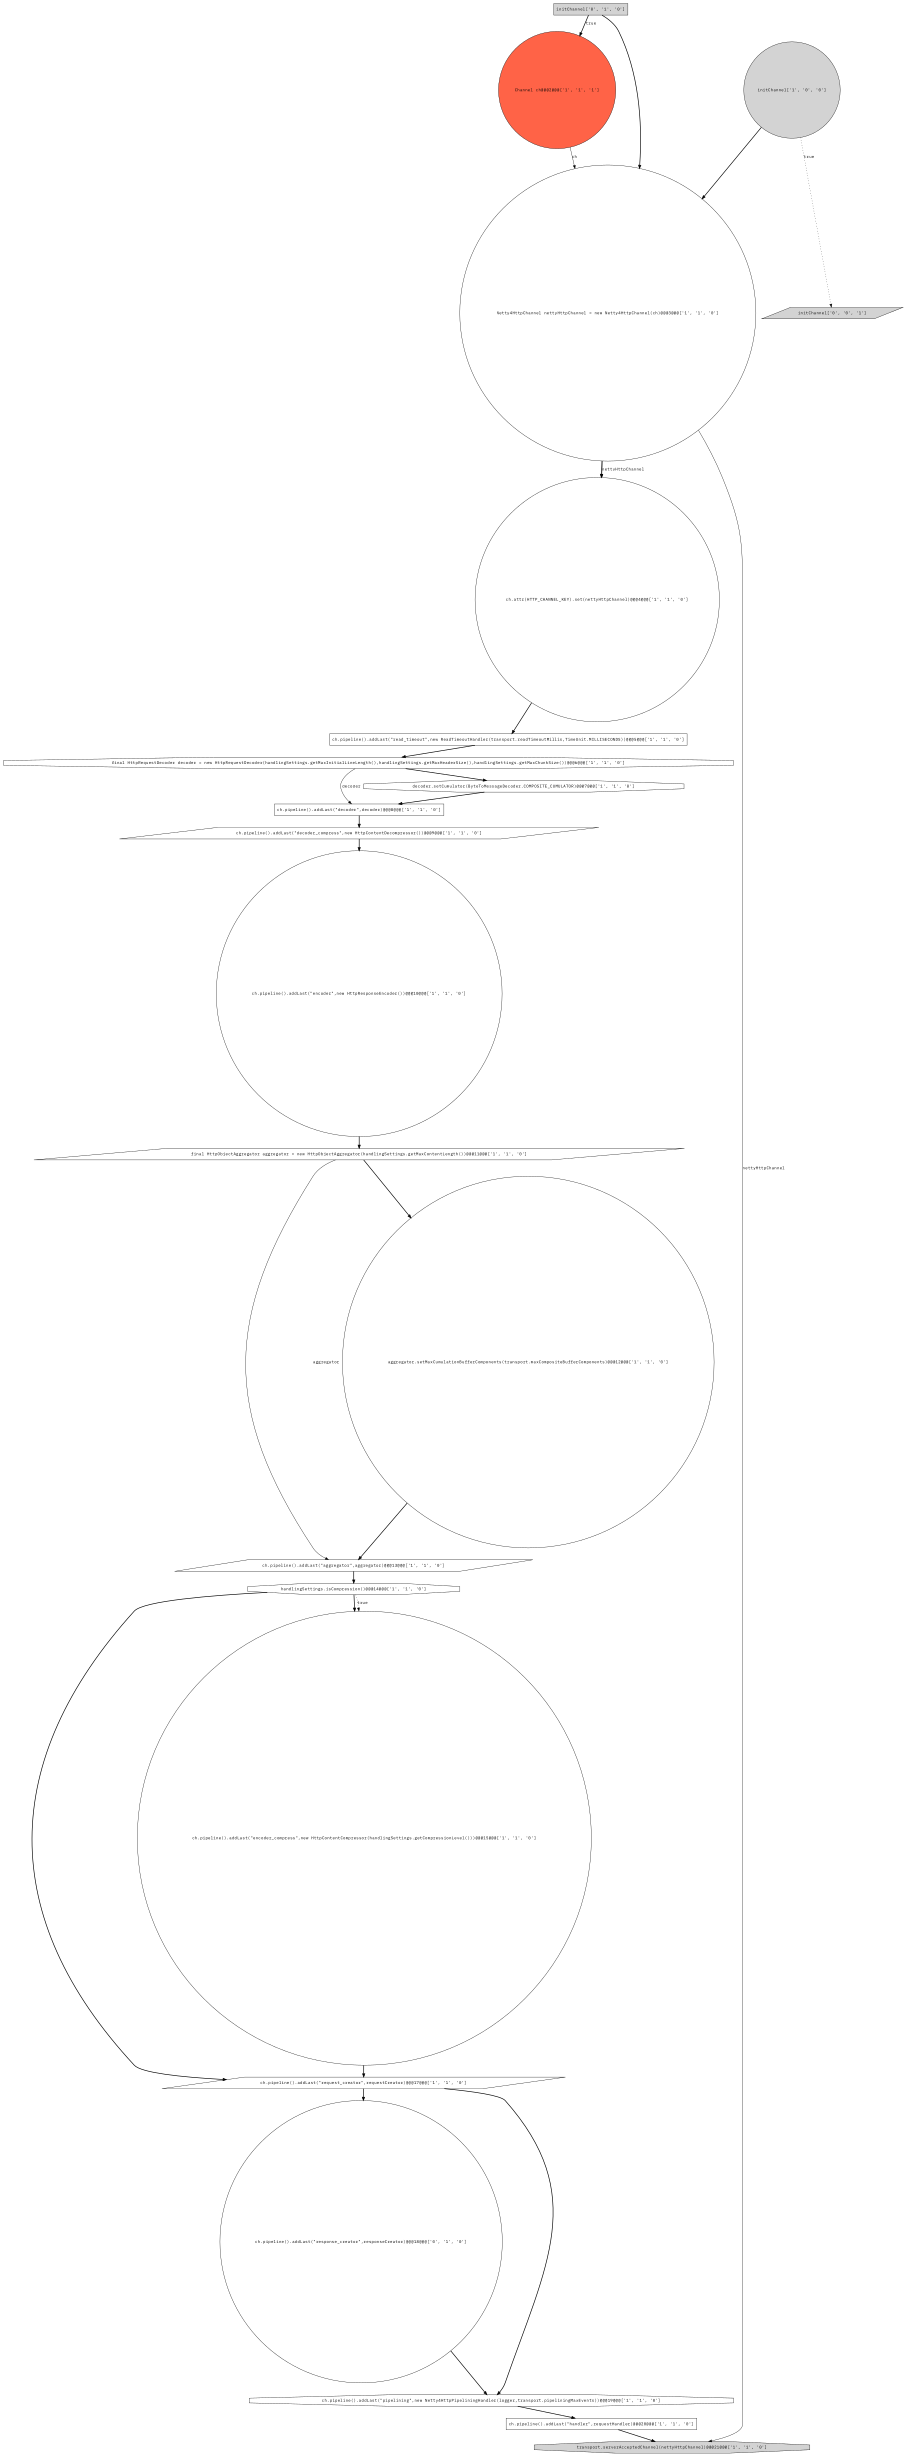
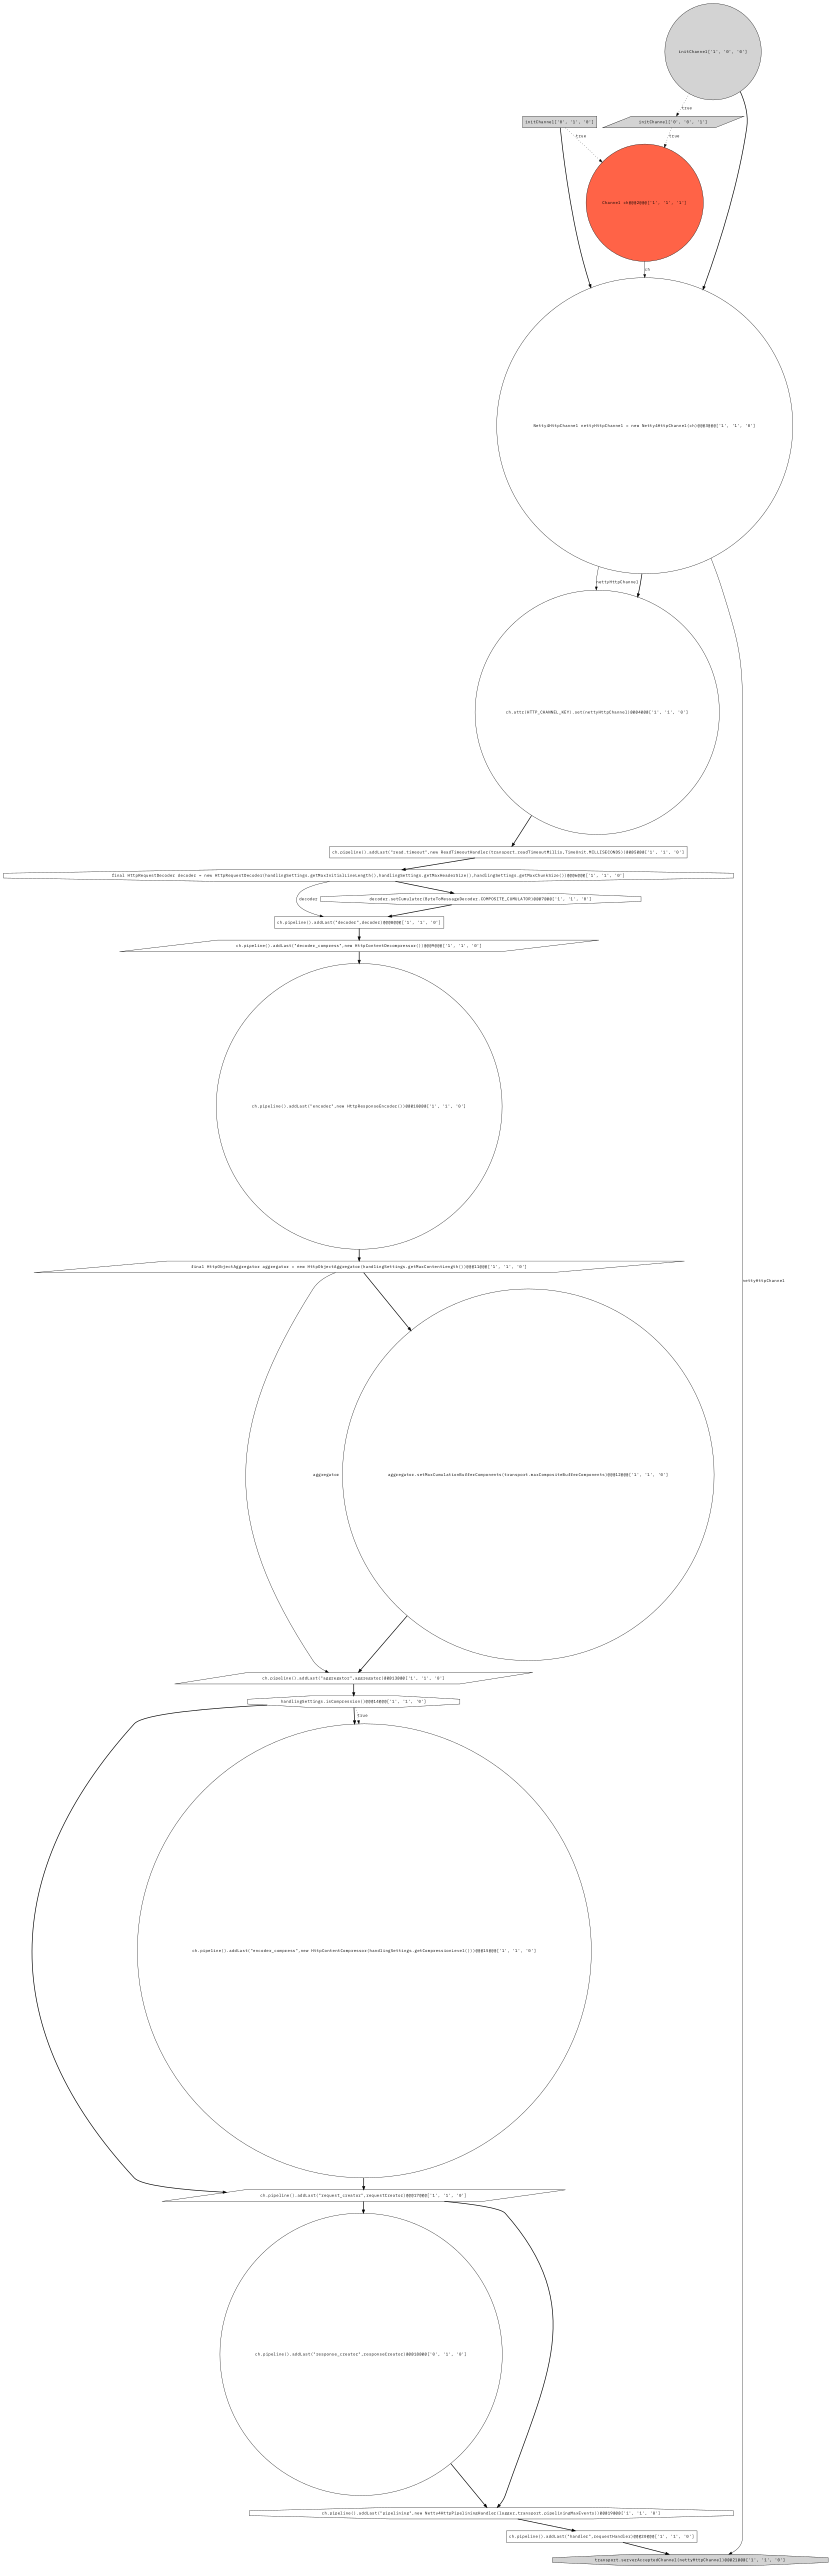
edge "initChannel['0', '1', '0']" -> "Channel ch@@@2@@@['1', '1', '1']": style bold -> dotted
edge "initChannel['0', '0', '1']" -> "Channel ch@@@2@@@['1', '1', '1']": added, label "true"
